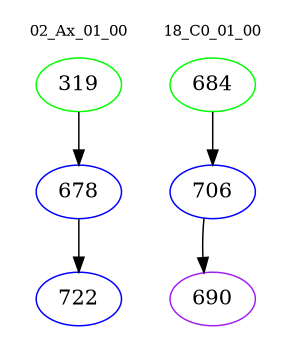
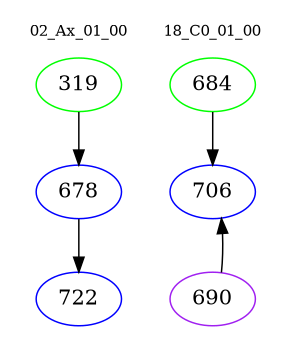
edge "706" -> "690": reversed
